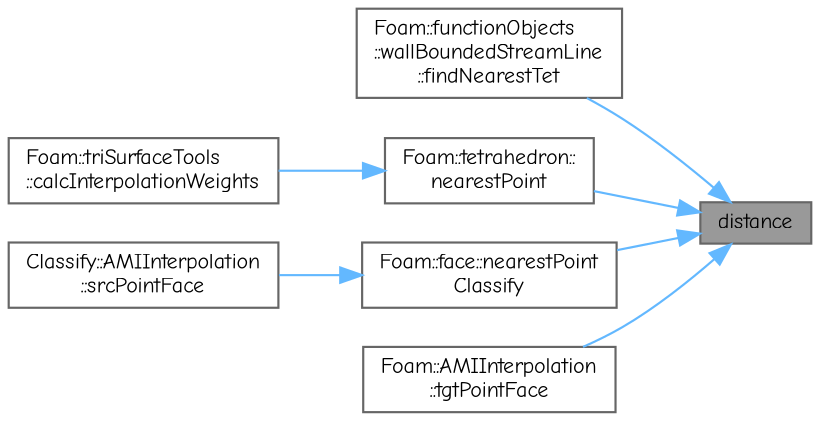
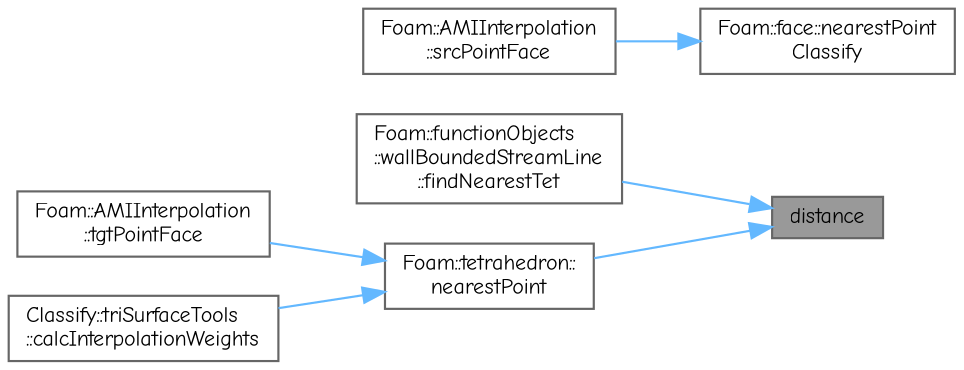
node "Foam::triSurfaceTools ::calcInterpolationWeights": label "Foam::triSurfaceTools ::calcInterpolationWeights" -> "Classify::triSurfaceTools ::calcInterpolationWeights"
edge "Foam::face::nearestPoint Classify" -> "distance": removed
node "Classify::AMIInterpolation ::srcPointFace": label "Classify::AMIInterpolation ::srcPointFace" -> "Foam::AMIInterpolation ::srcPointFace"
edge "Foam::AMIInterpolation ::tgtPointFace" -> "distance": now "Foam::AMIInterpolation ::tgtPointFace" -> "Foam::tetrahedron:: nearestPoint"
